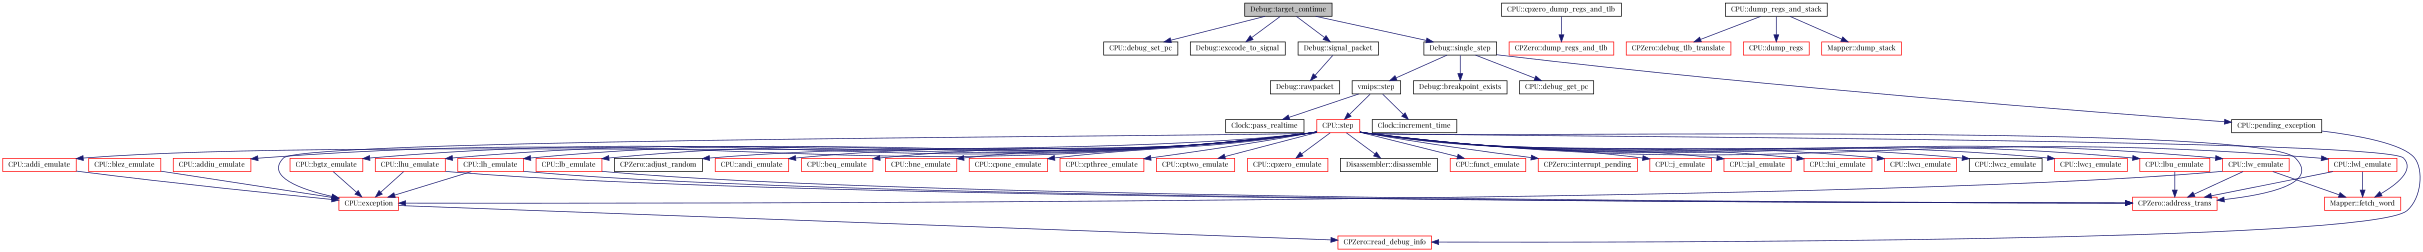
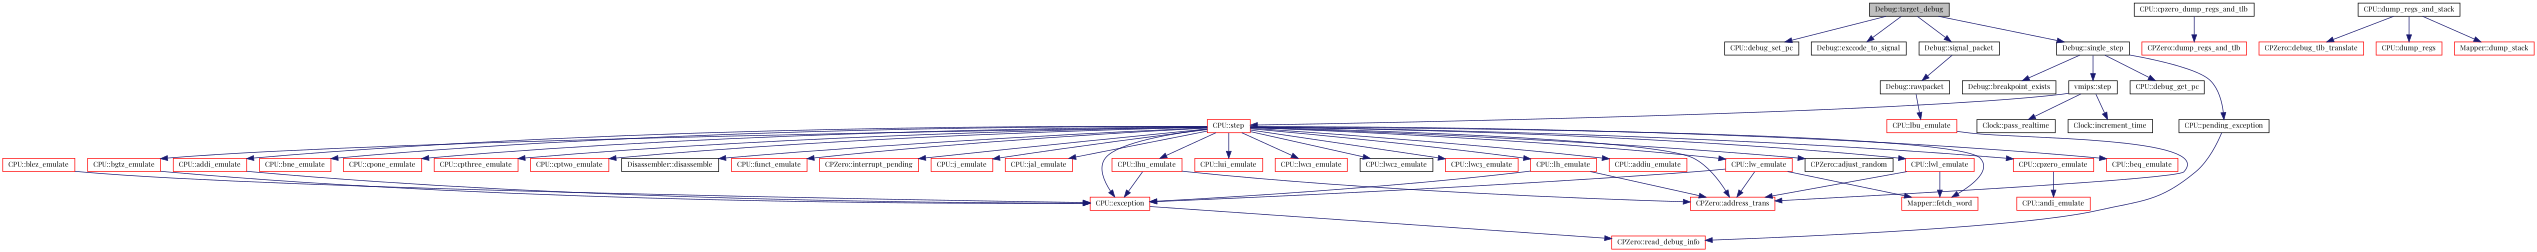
node "Debug::target_continue": label "Debug::target_continue" -> "Debug::target_debug"
edge "CPU::step" -> "CPU::andi_emulate": now "CPU::cpzero_emulate" -> "CPU::andi_emulate"
edge "CPU::step" -> "CPU::lbu_emulate": now "Debug::rawpacket" -> "CPU::lbu_emulate"
node "CPU::lb_emulate": removed
